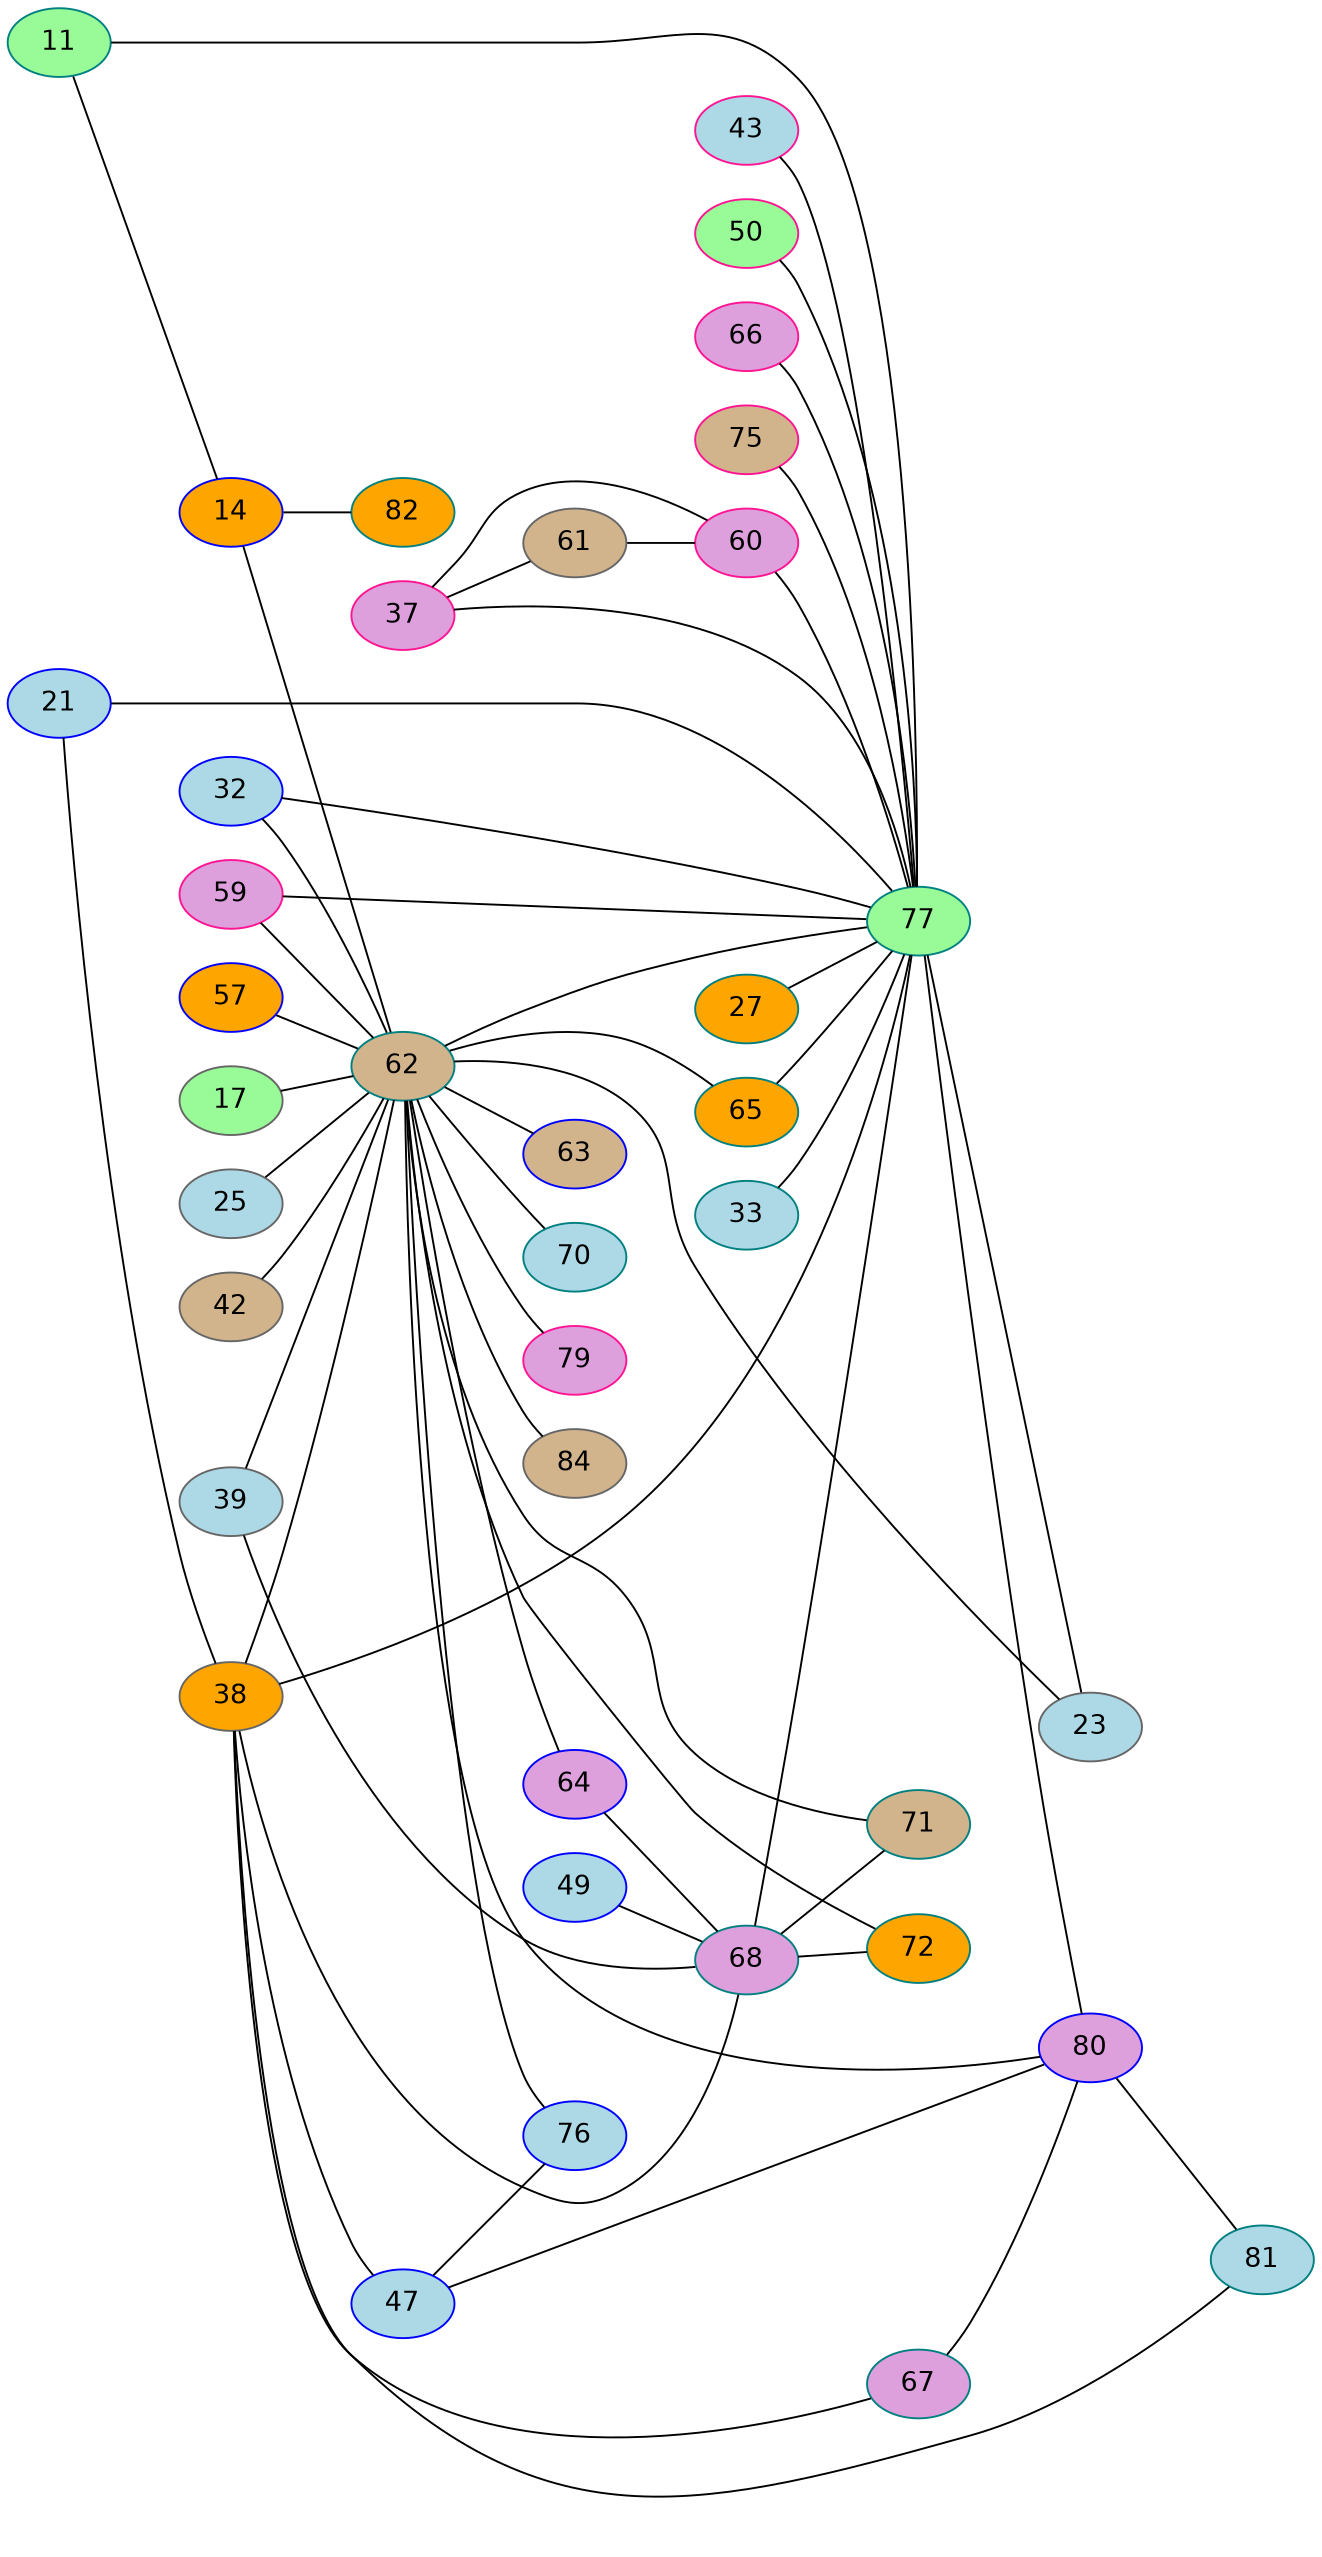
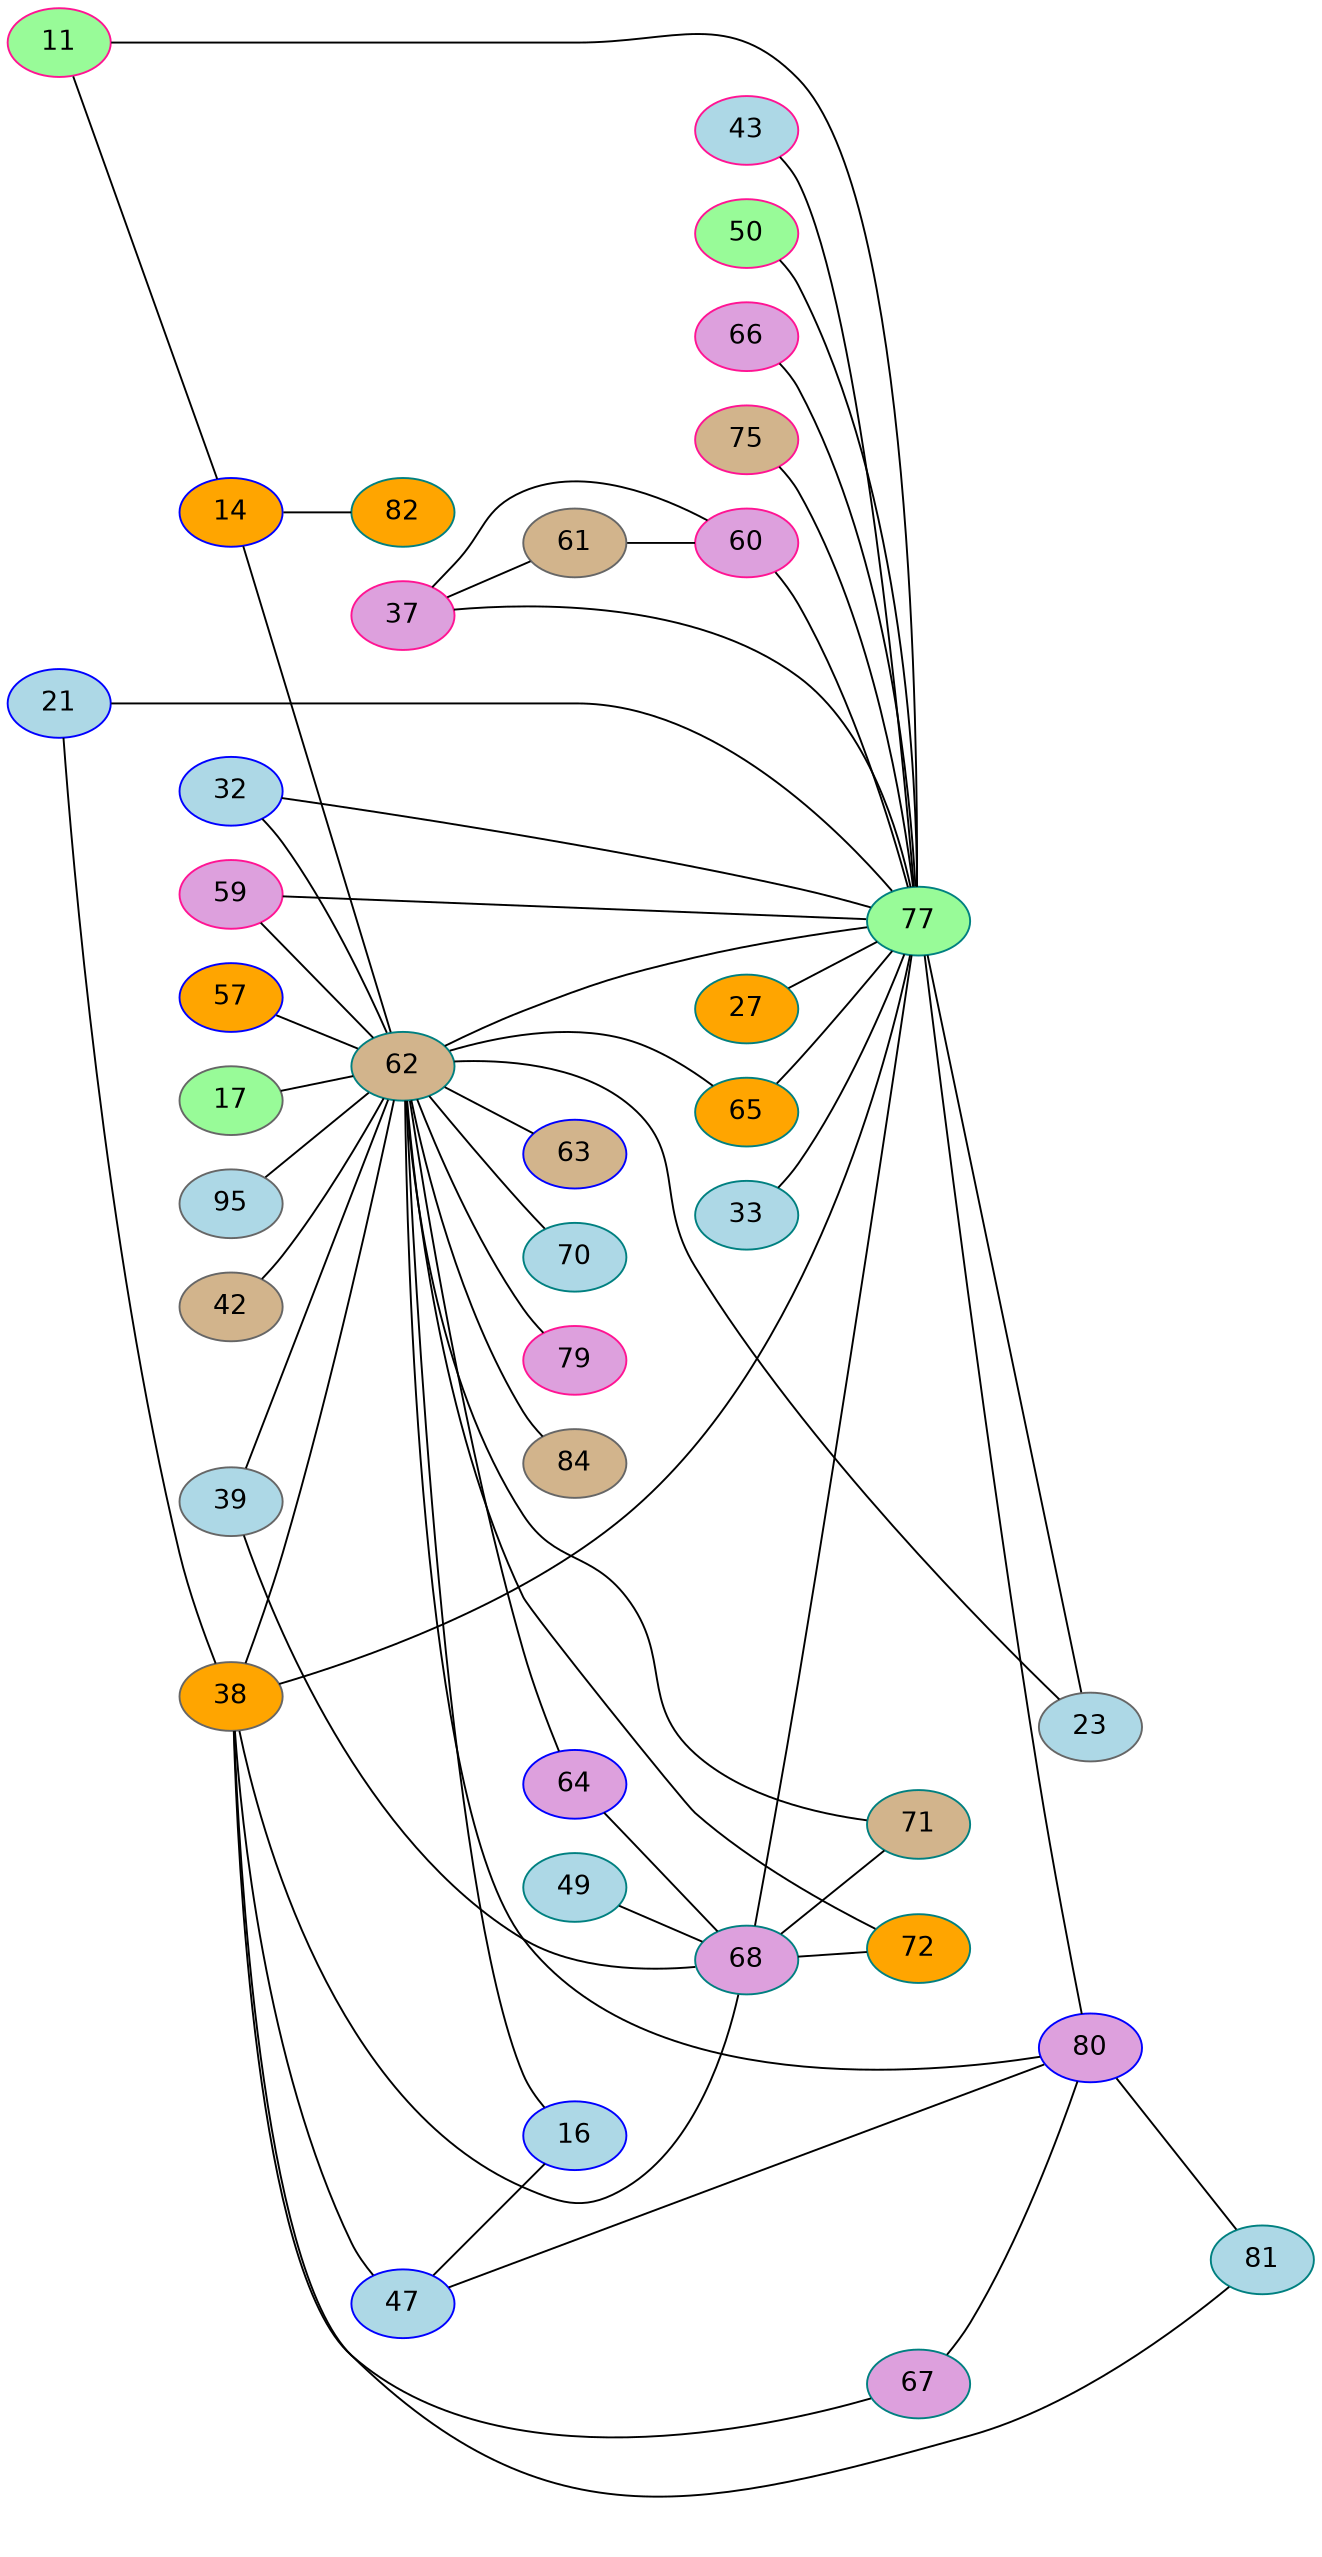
node "11": color teal -> deeppink
node "25": label "25" -> "95"
node "49": color blue -> teal
node "76": label "76" -> "16"
